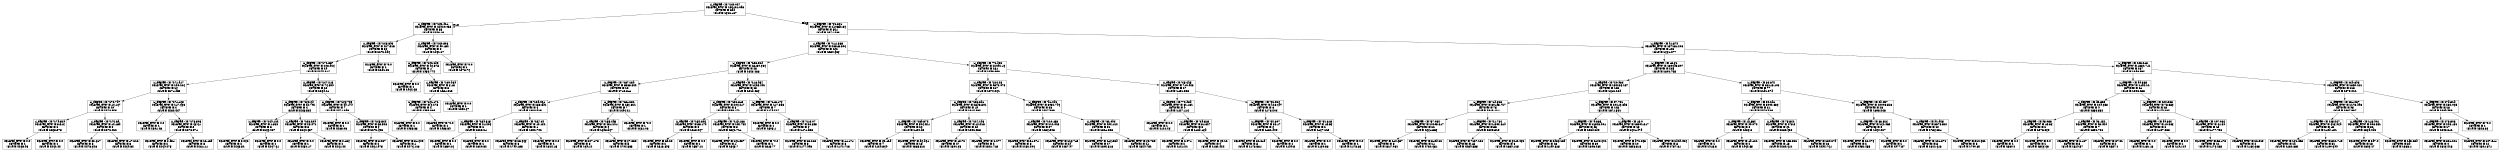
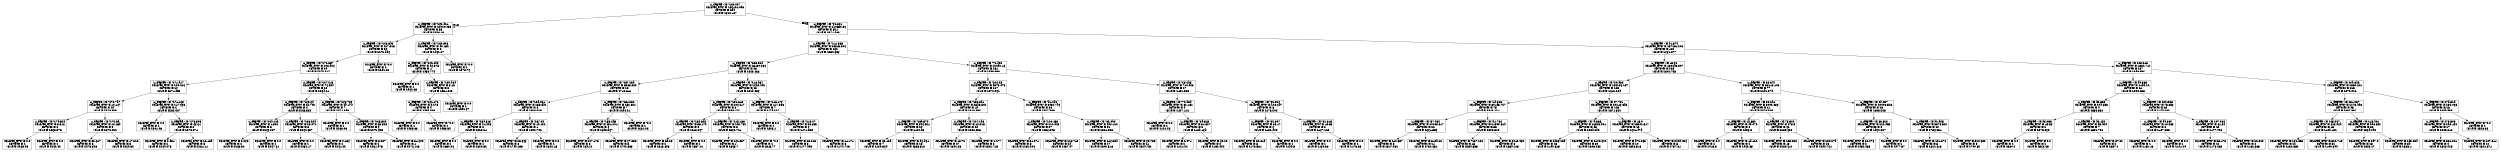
node "squared_error = 2.417 samples = 5 value = 1549.57": removed
